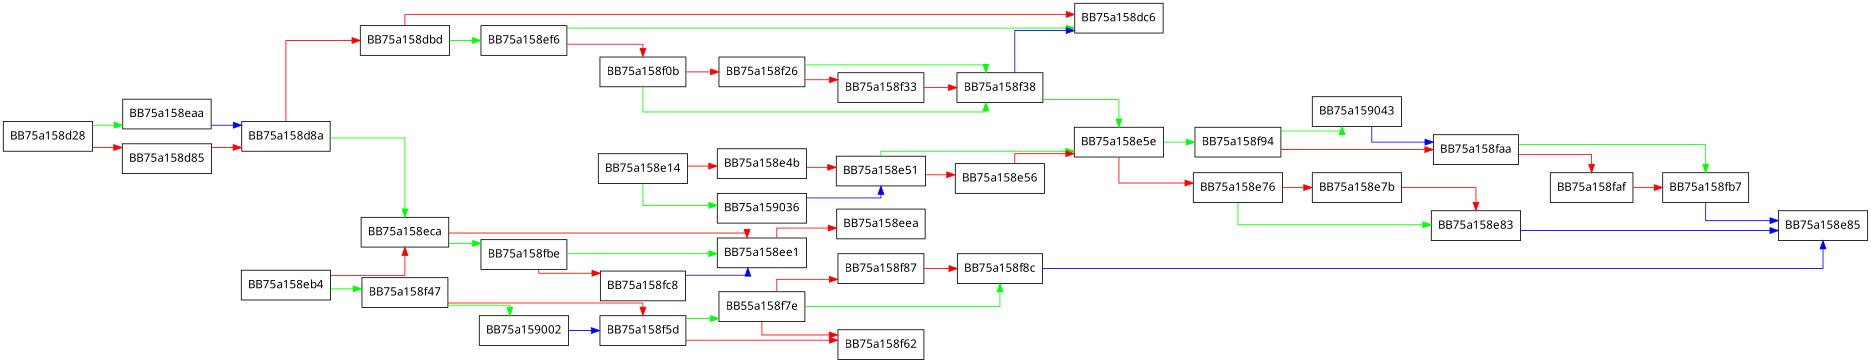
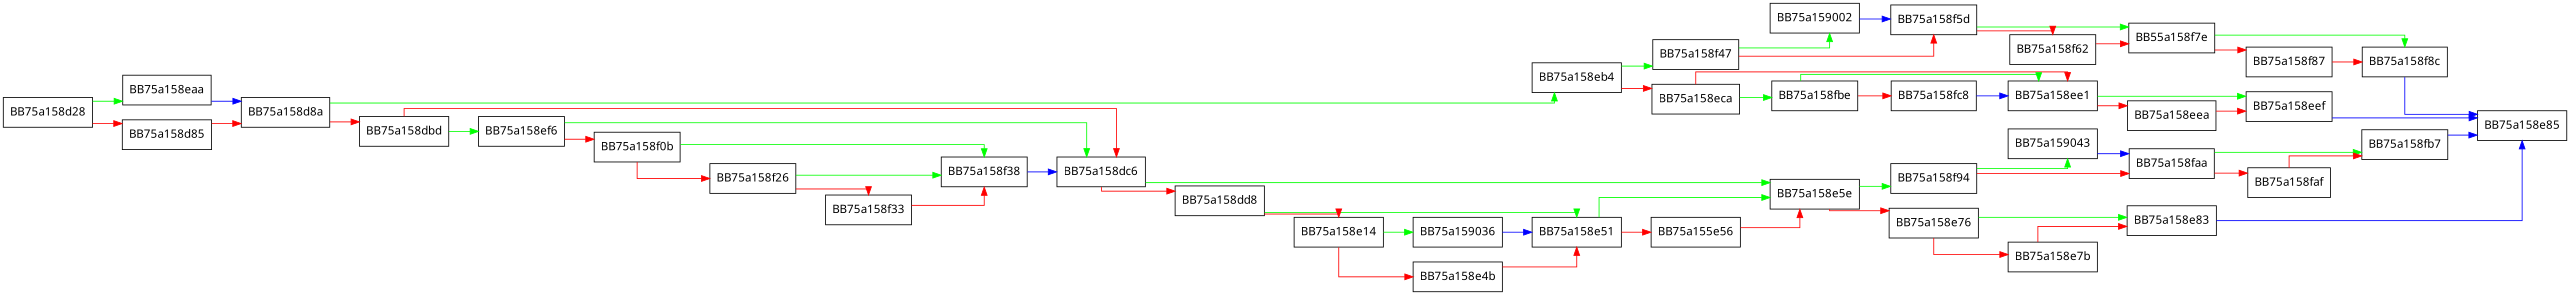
edge "BB75a158f38" -> "BB75a158e5e": now "BB75a158dc6" -> "BB75a158e5e"
node "BB75a158eef": added
edge "BB75a158d8a" -> "BB75a158eca": now "BB75a158d8a" -> "BB75a158eb4"
node "BB75a158e56": label "BB75a158e56" -> "BB75a155e56"
node "BB75a158dd8": added
edge "BB55a158f7e" -> "BB75a158f62": reversed
